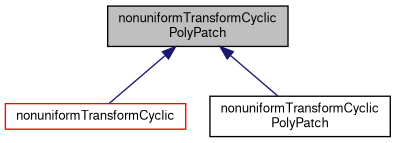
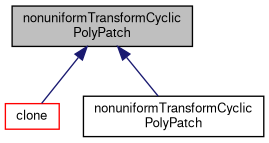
node "nonuniformTransformCyclic": label "nonuniformTransformCyclic" -> "clone"
